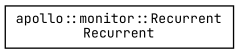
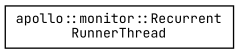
node "apollo::monitor::Recurrent Recurrent": label "apollo::monitor::Recurrent Recurrent" -> "apollo::monitor::Recurrent RunnerThread"
